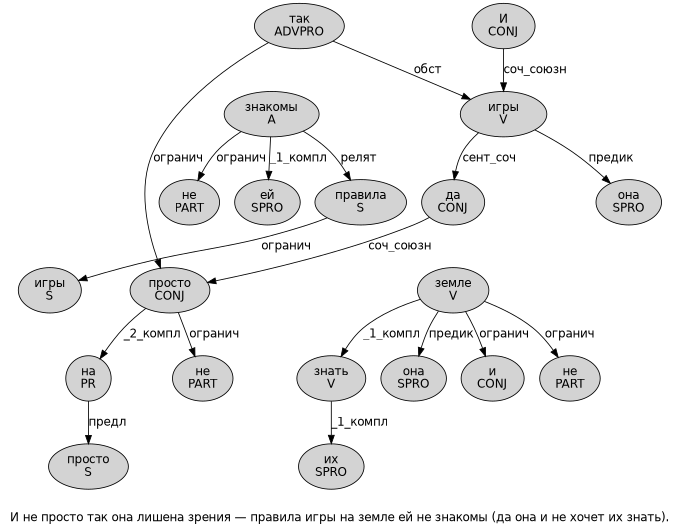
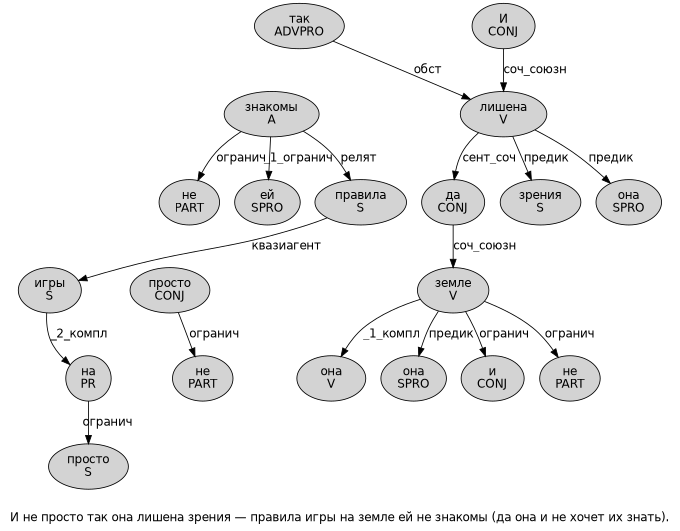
node "игры V": label "игры V" -> "лишена V"
edge "так ADVPRO" -> "просто CONJ": removed, label "огранич"
edge "знакомы A" -> "ей SPRO": label "_1_компл" -> "_1_огранич"
node "зрения S": added
edge "правила S" -> "игры S": label "огранич" -> "квазиагент"
edge "да CONJ" -> "просто CONJ": now "да CONJ" -> "земле V"
edge "просто CONJ" -> "на PR": now "игры S" -> "на PR"
node "знать V": label "знать V" -> "она V"
edge "на PR" -> "просто S": label "предл" -> "огранич"
node "их SPRO": removed
